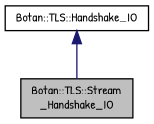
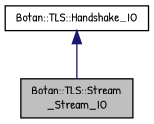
node "Botan::TLS::Stream _Handshake_IO": label "Botan::TLS::Stream _Handshake_IO" -> "Botan::TLS::Stream _Stream_IO"
